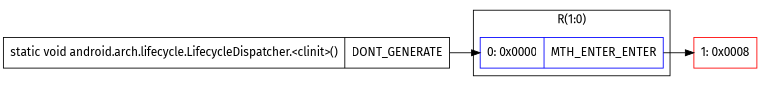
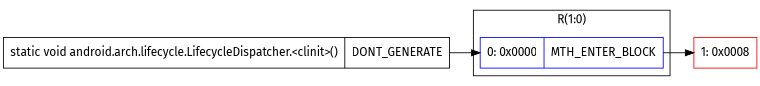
node "0: 0x0000": text "MTH_ENTER_ENTER" -> "MTH_ENTER_BLOCK"
